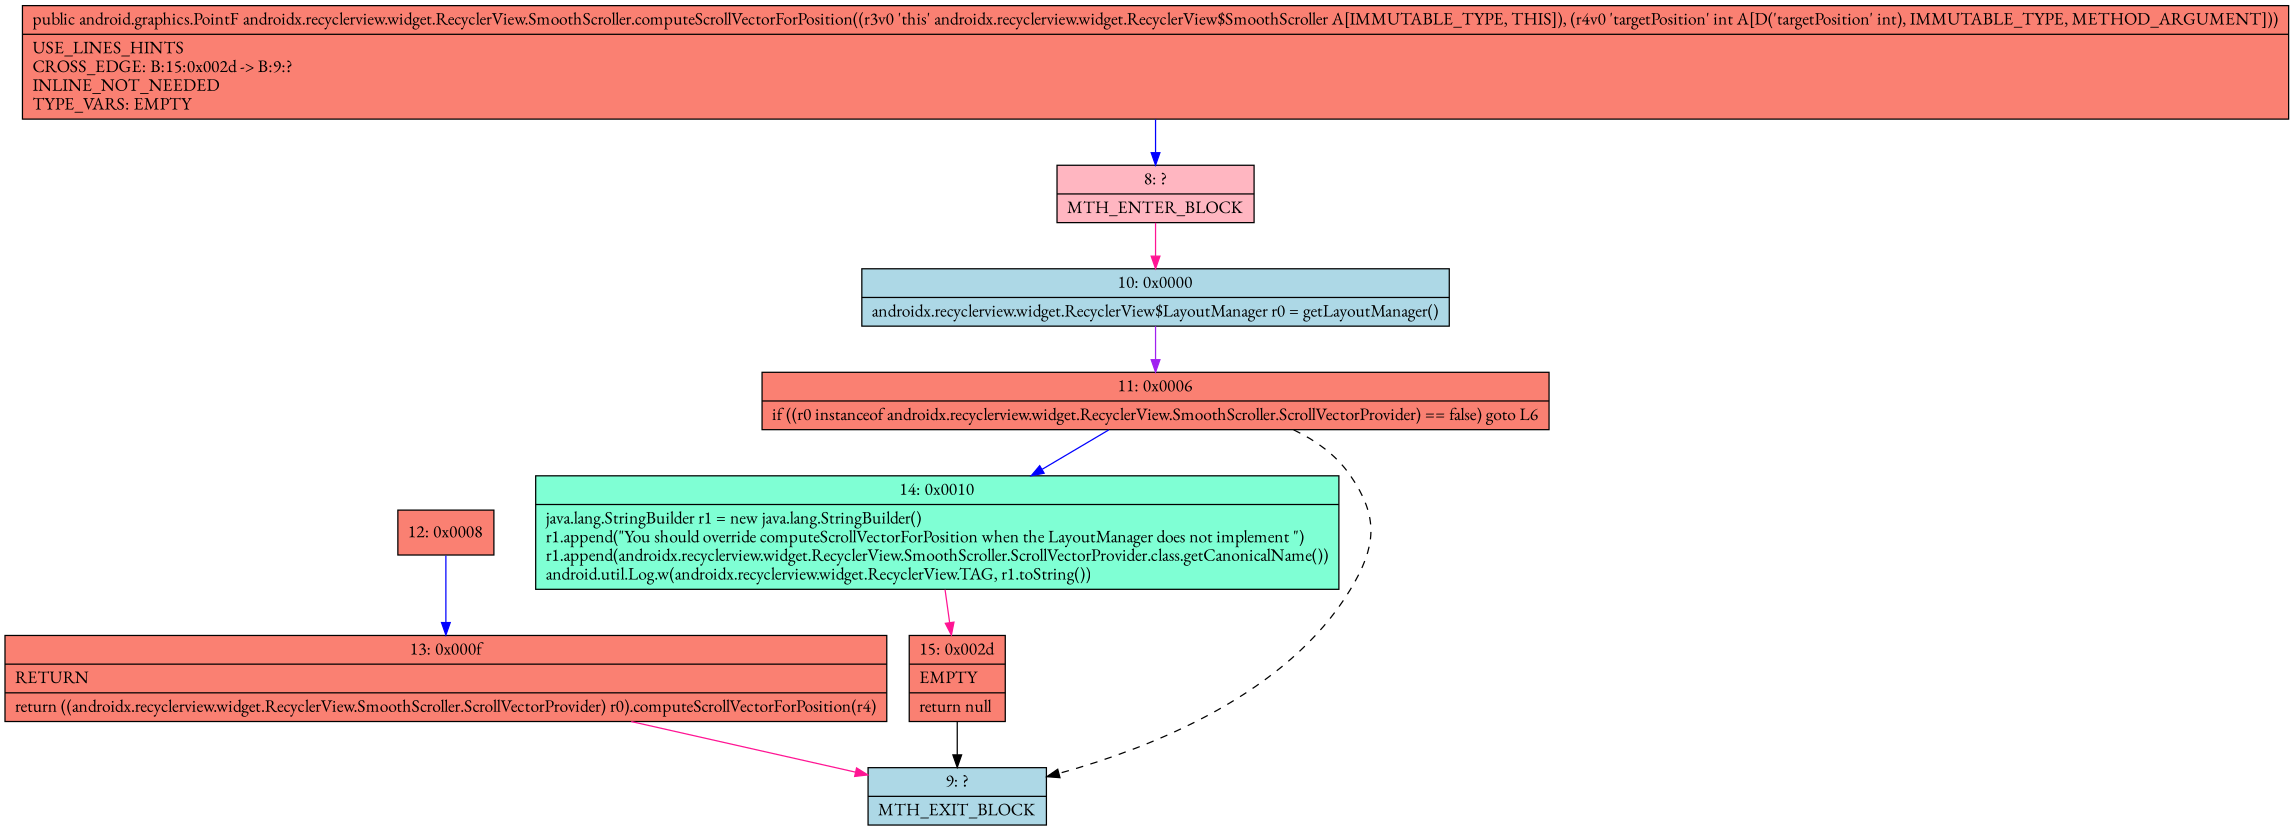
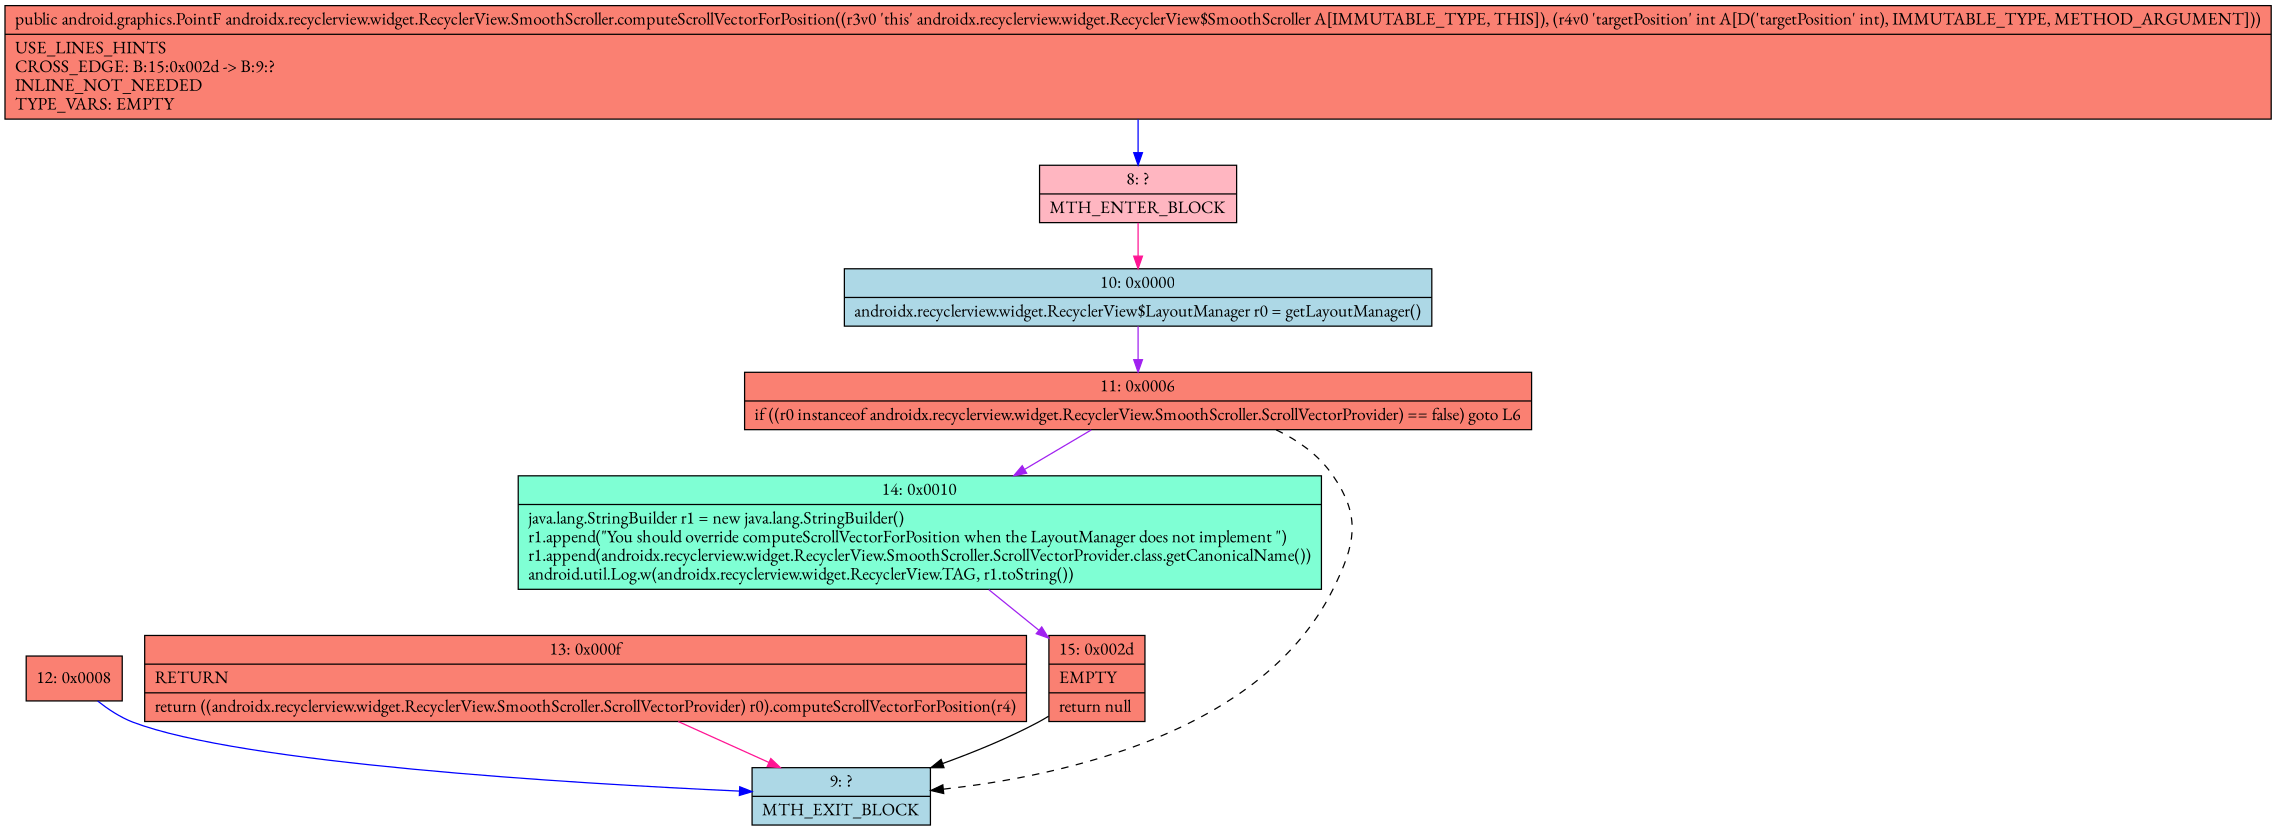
edge "11: 0x0006" -> "14: 0x0010": color blue -> purple
edge "12: 0x0008" -> "13: 0x000f": now "12: 0x0008" -> "9: ?"
edge "14: 0x0010" -> "15: 0x002d": color deeppink -> purple
